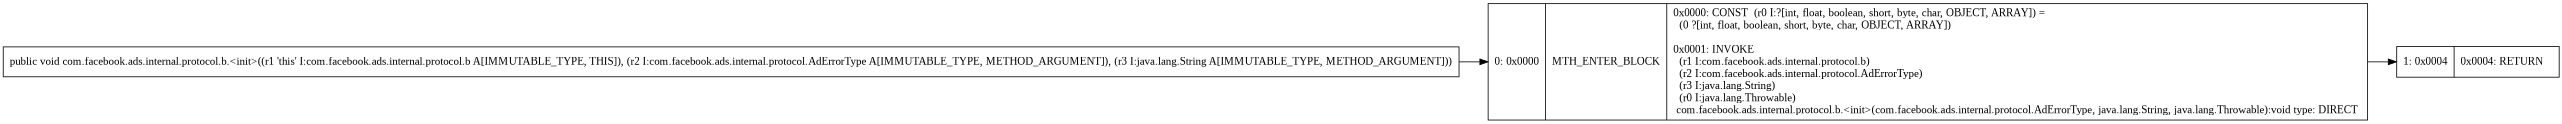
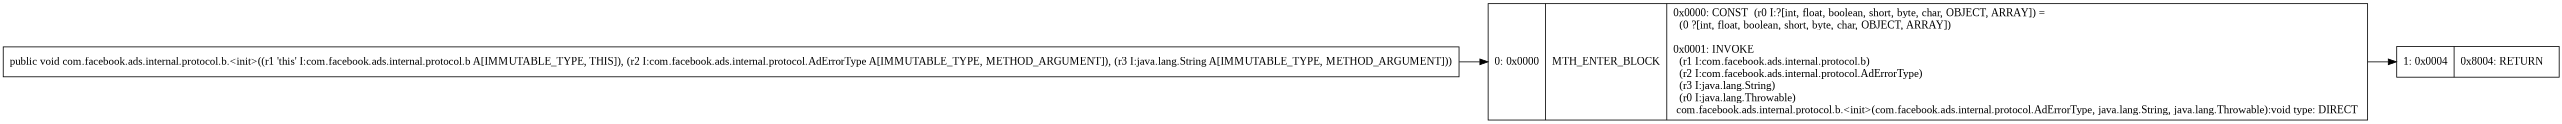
node "1: 0x0004": text "0x0004: RETURN" -> "0x8004: RETURN"
